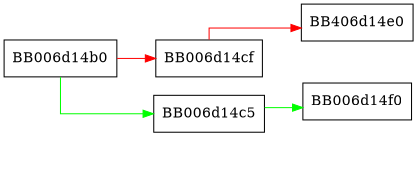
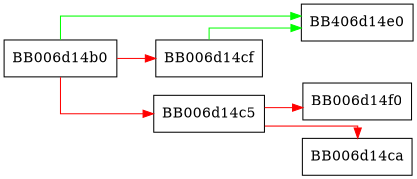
edge "BB006d14b0" -> "BB406d14e0": added
edge "BB006d14cf" -> "BB406d14e0": color red -> green
edge "BB006d14c5" -> "BB006d14f0": color green -> red
edge "BB006d14b0" -> "BB006d14c5": color green -> red
node "BB006d14ca": added
